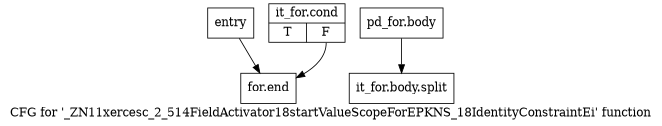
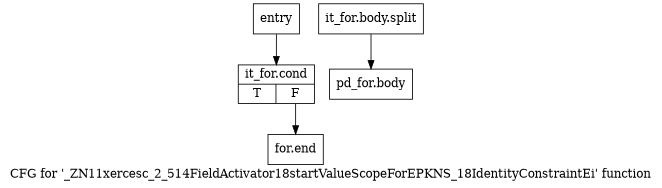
edge "pd_for.body" -> "it_for.body.split": reversed
edge "entry" -> "for.end": now "entry" -> "it_for.cond"
